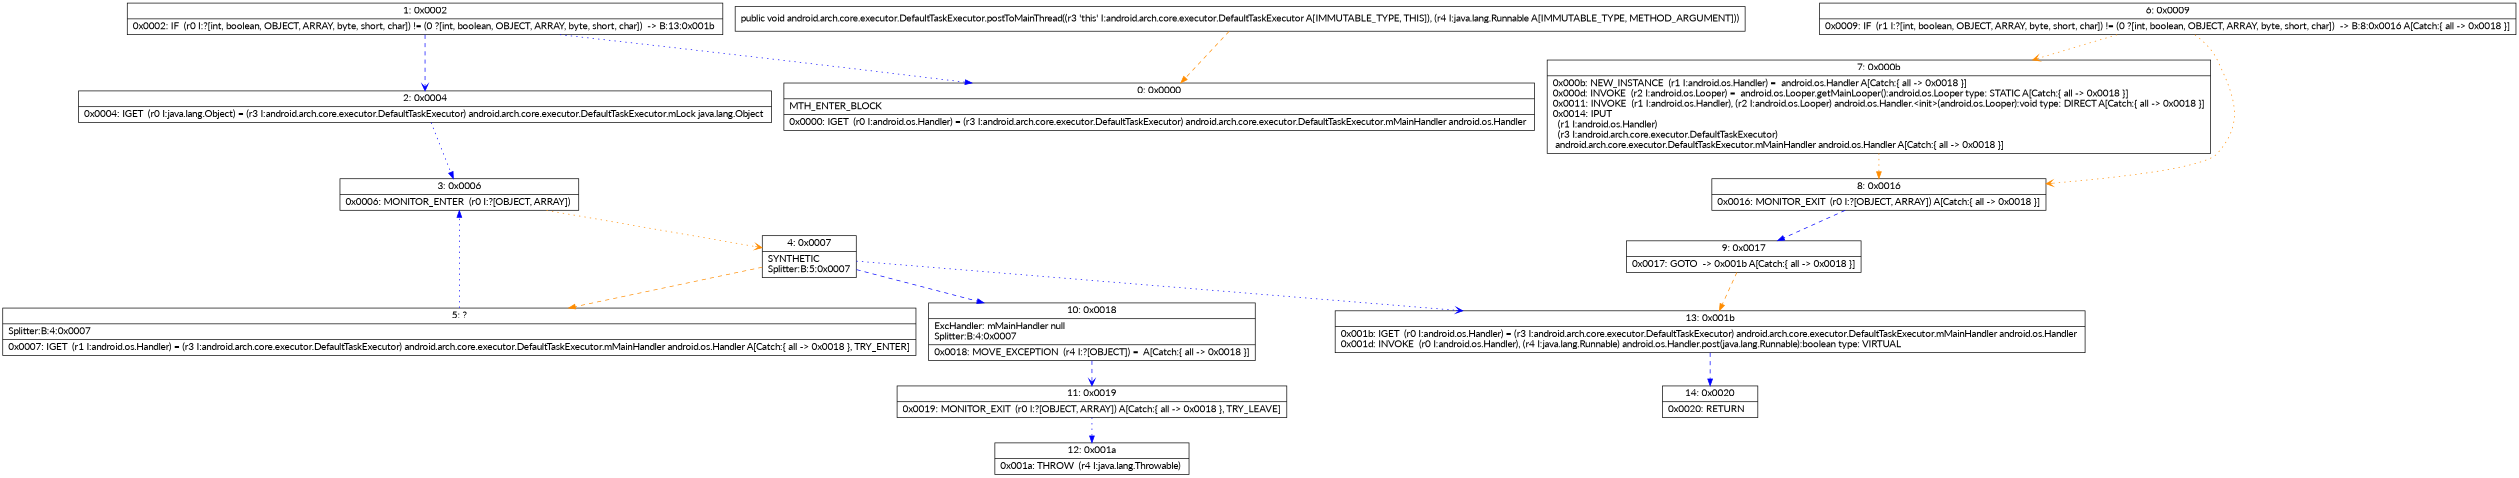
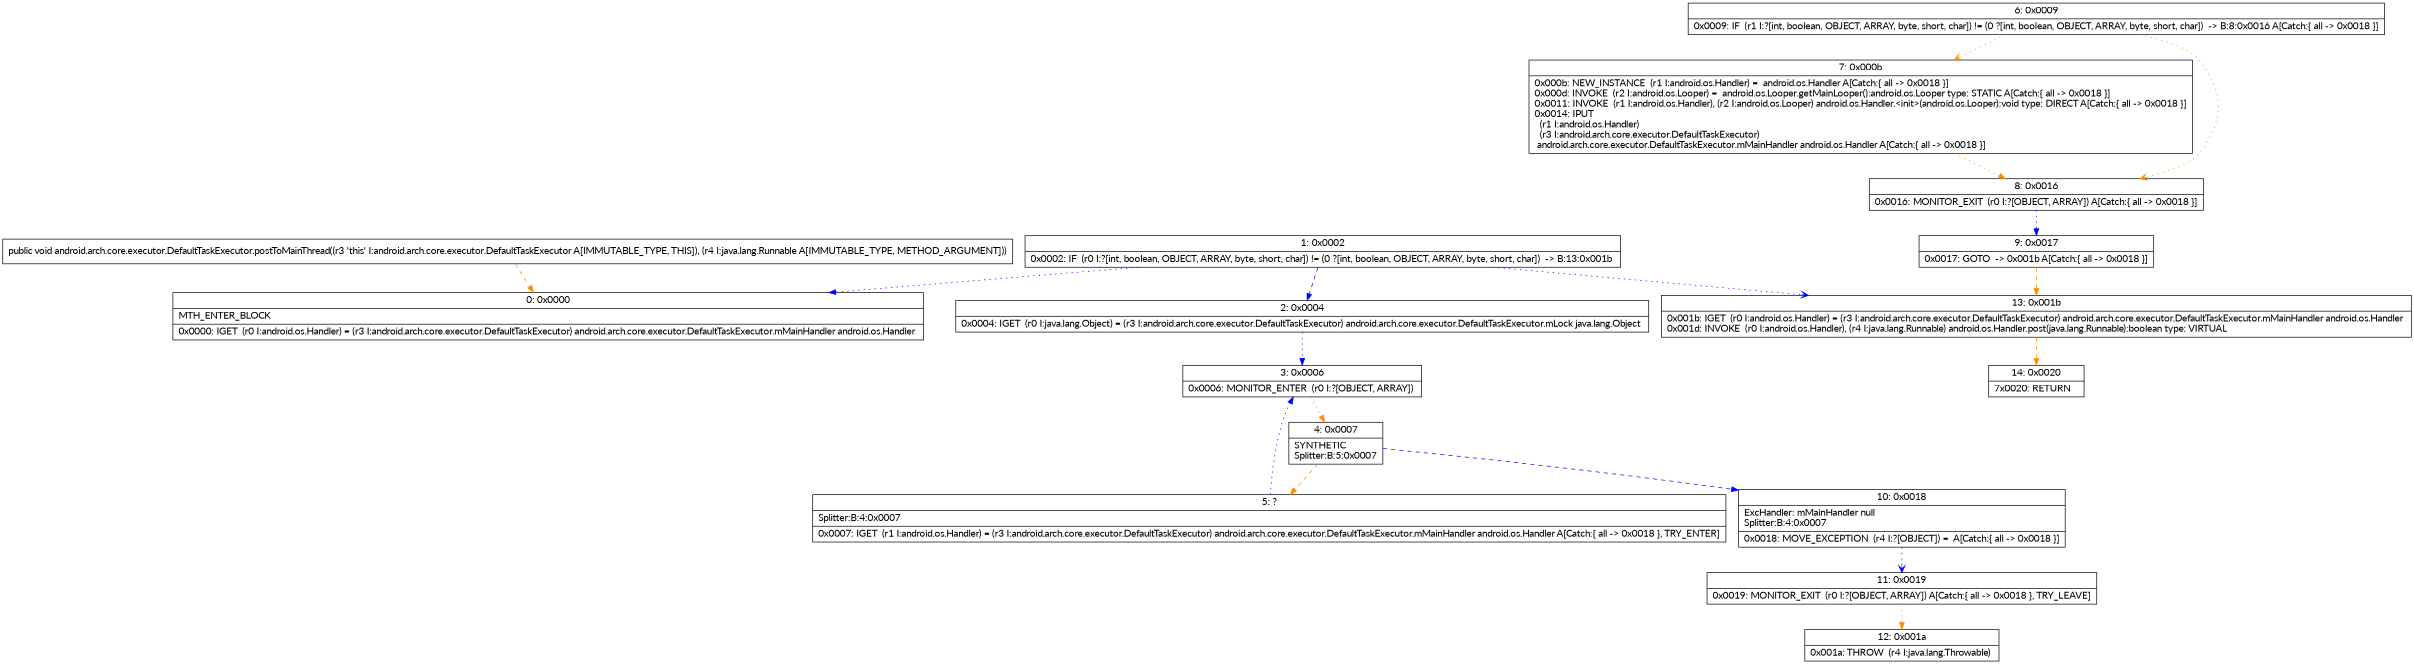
edge "1: 0x0002" -> "2: 0x0004": arrowhead vee -> normal
edge "8: 0x0016" -> "9: 0x0017": style dashed -> dotted
edge "3: 0x0006" -> "4: 0x0007": arrowhead vee -> normal
edge "4: 0x0007" -> "13: 0x001b": now "1: 0x0002" -> "13: 0x001b"
edge "13: 0x001b" -> "14: 0x0020": color blue -> darkorange
edge "10: 0x0018" -> "11: 0x0019": style dashed -> dotted
node "14: 0x0020": text "0x0020: RETURN" -> "7x0020: RETURN"
edge "11: 0x0019" -> "12: 0x001a": color blue -> darkorange
